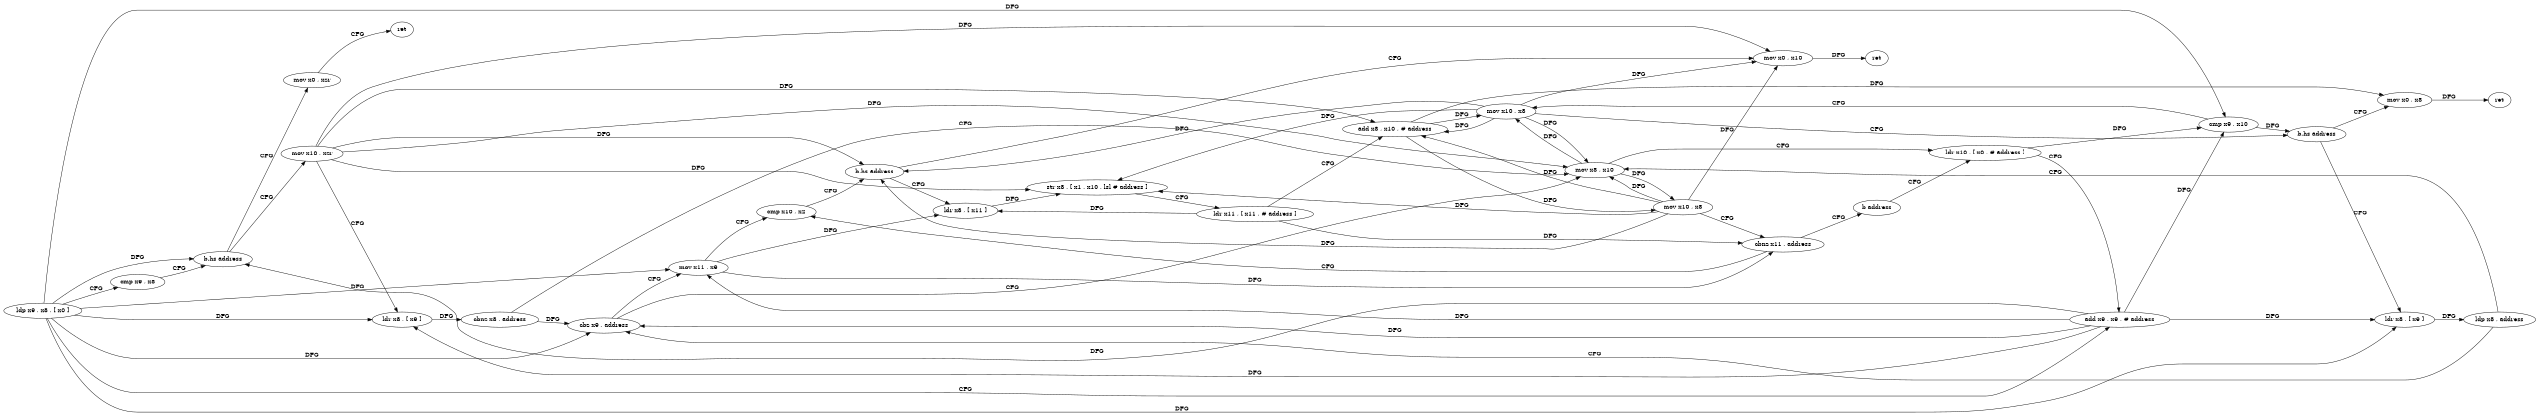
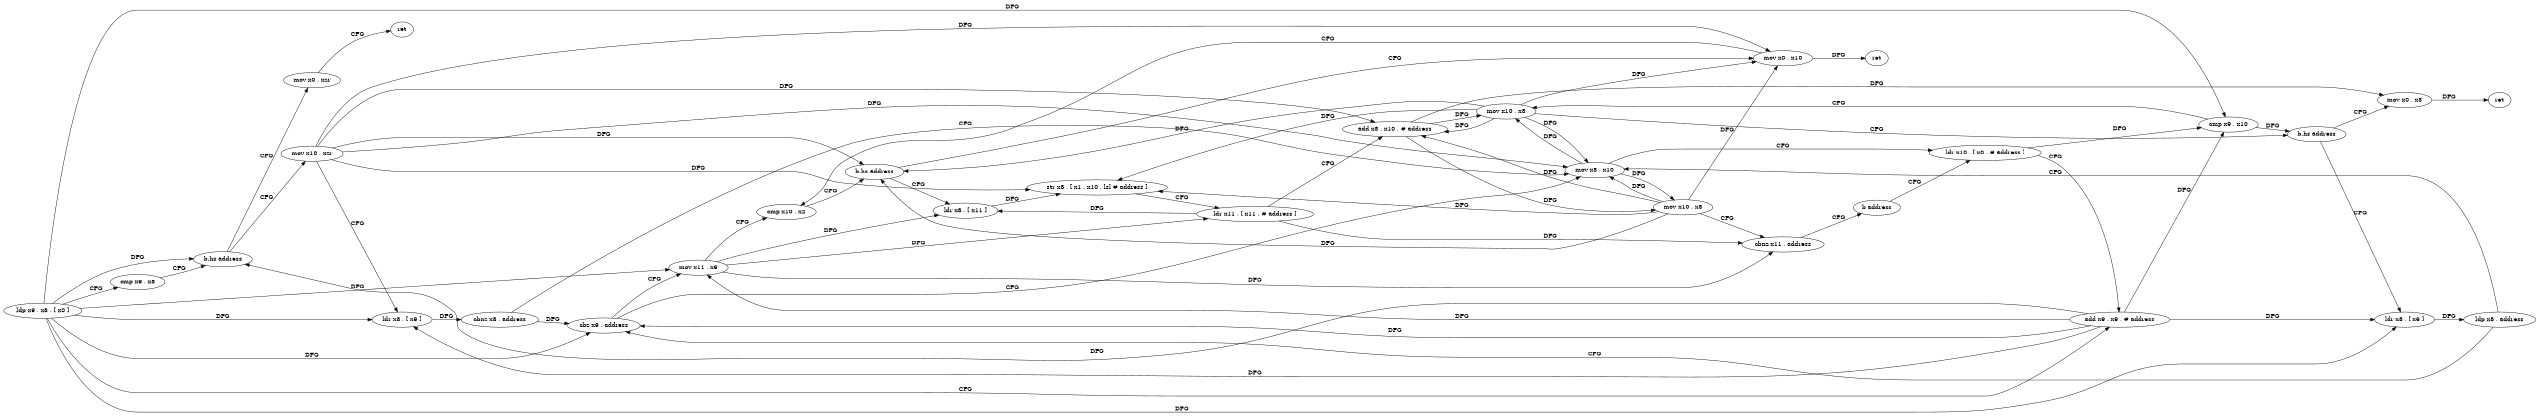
edge "mov x11 , x9" -> "ldr x11 , [ x11 , # address ]": added, label "DFG"
edge "cbnz x11 , address" -> "cmp x10 , x2": now "mov x0 , x10" -> "cmp x10 , x2"
